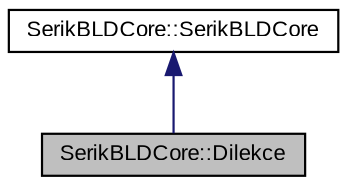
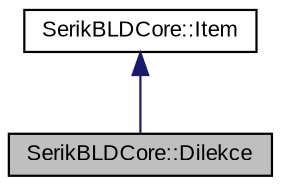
node "SerikBLDCore::SerikBLDCore": label "SerikBLDCore::SerikBLDCore" -> "SerikBLDCore::Item"
